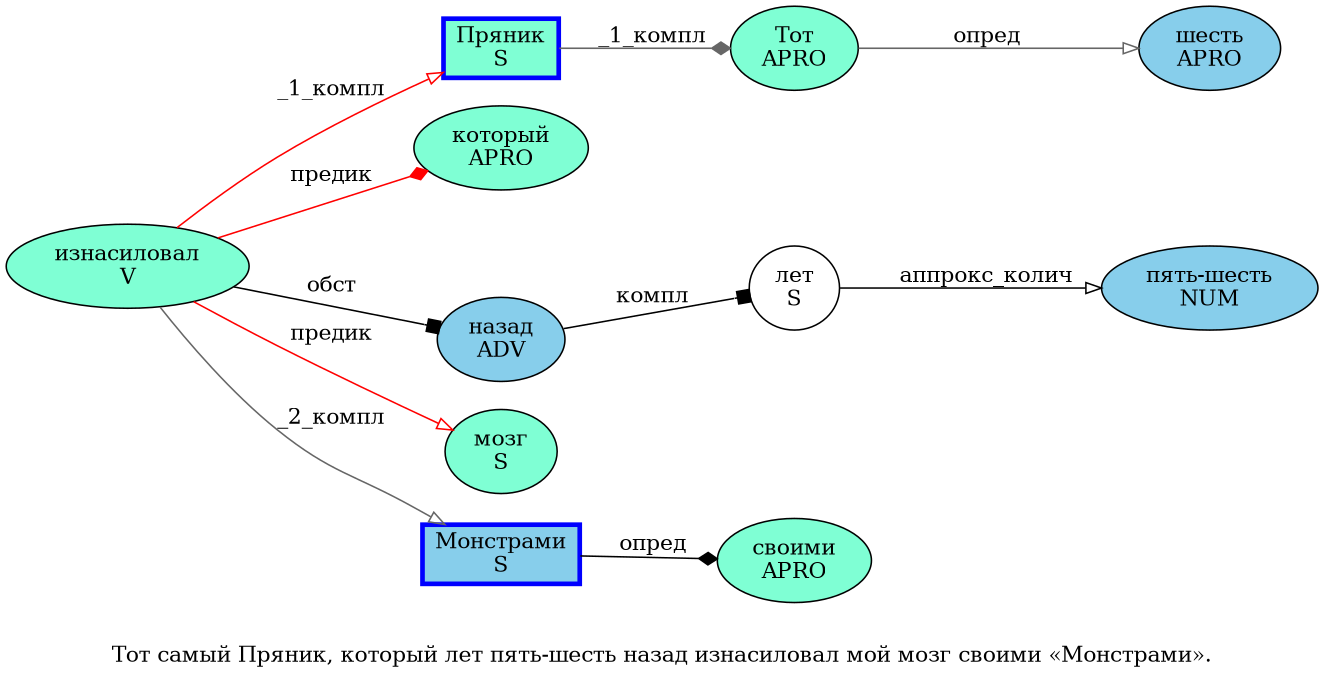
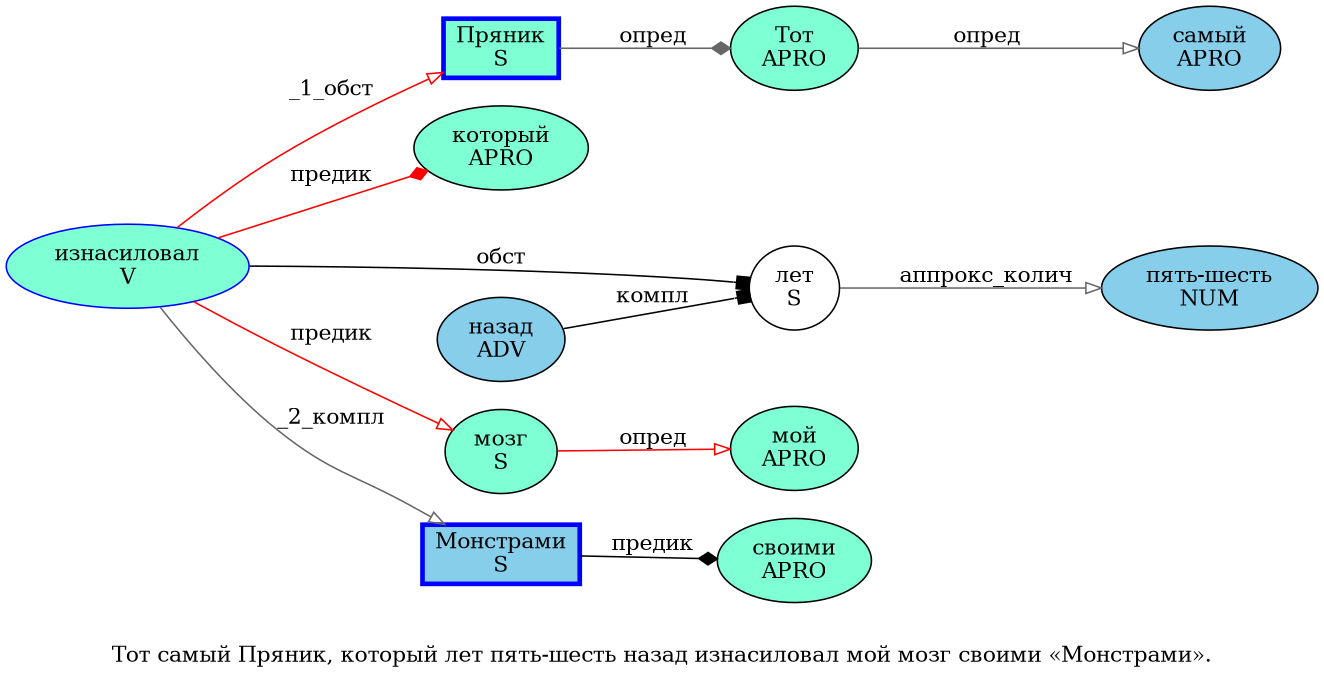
edge "Пряник S" -> "Тот APRO": label "_1_компл" -> "опред"
node "шесть APRO": label "шесть APRO" -> "самый APRO"
edge "изнасиловал V" -> "Пряник S": label "_1_компл" -> "_1_обст"
node "изнасиловал V": color black -> blue
edge "лет S" -> "пять-шесть NUM": color black -> gray40
edge "изнасиловал V" -> "назад ADV": now "изнасиловал V" -> "лет S"
node "мой APRO": added
edge "Монстрами S" -> "своими APRO": label "опред" -> "предик"
